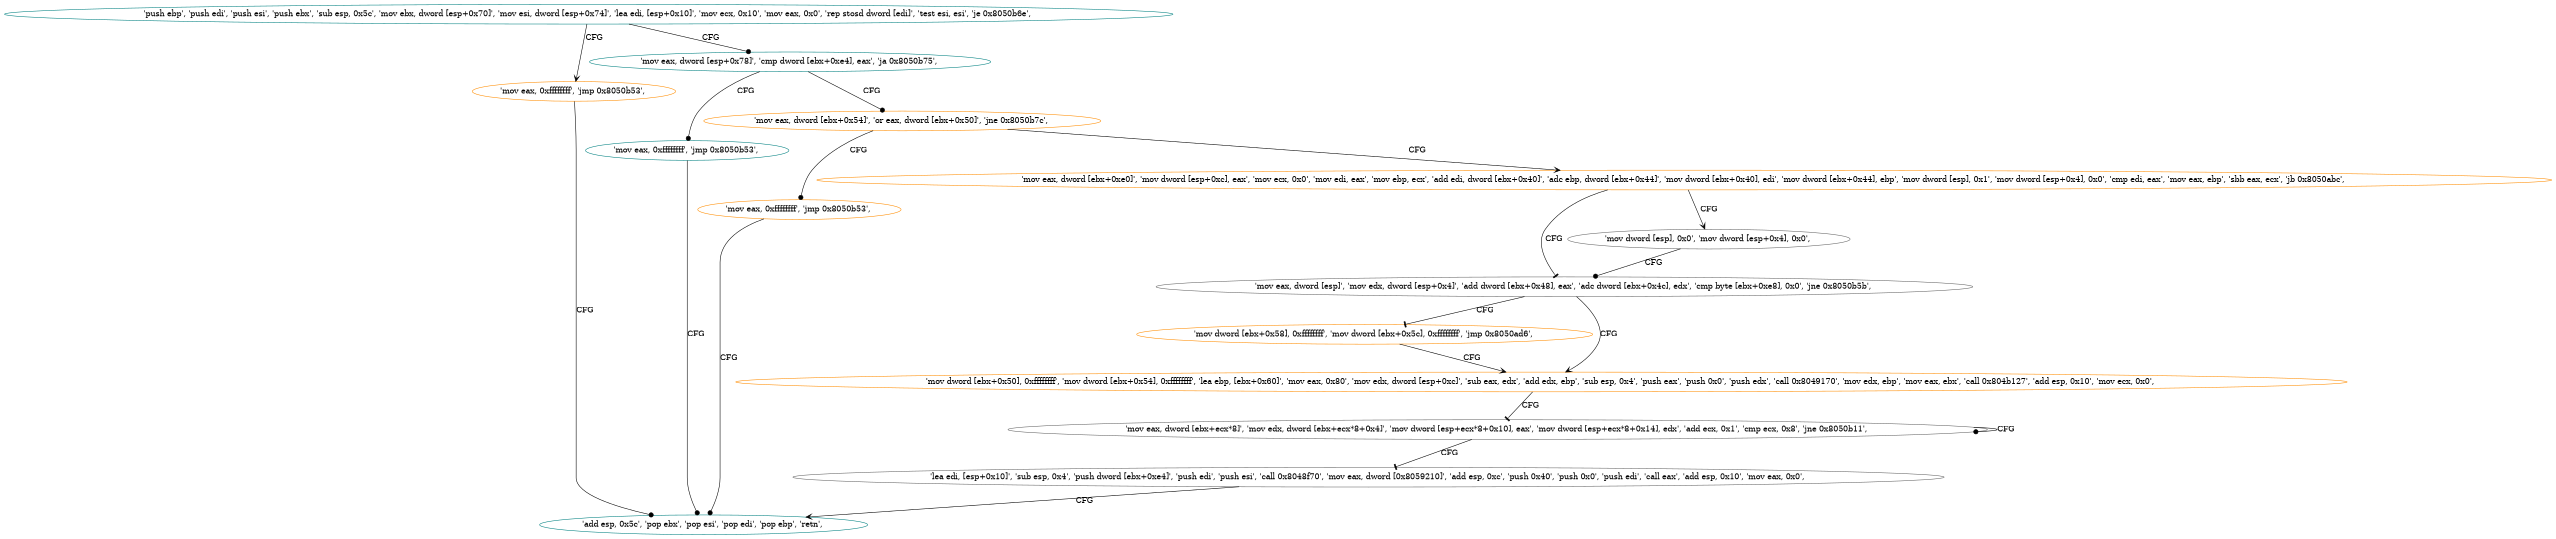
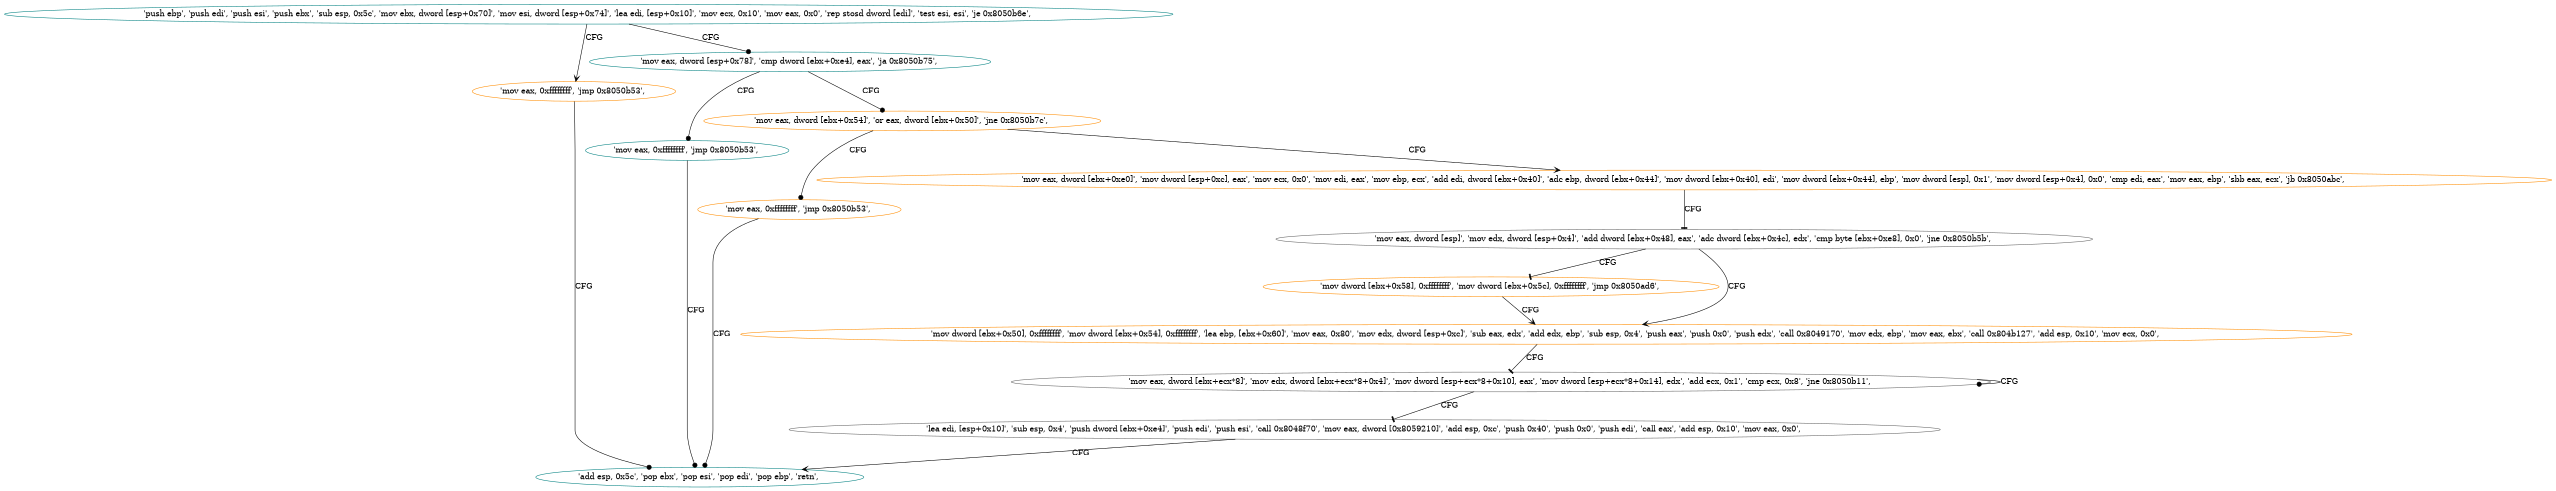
node "'mov dword [esp], 0x0', 'mov dword [esp+0x4], 0x0',": removed
